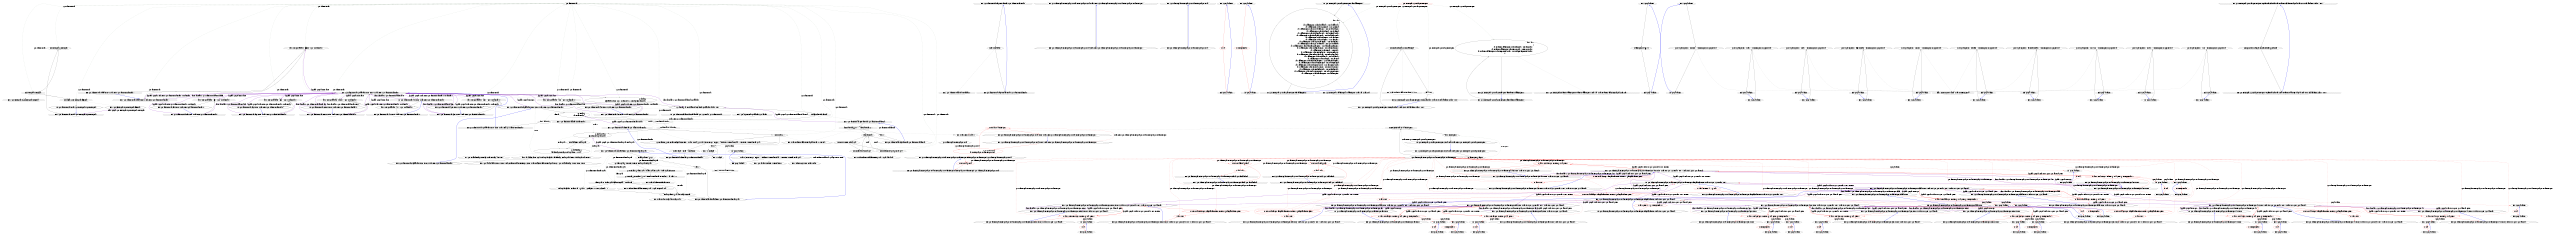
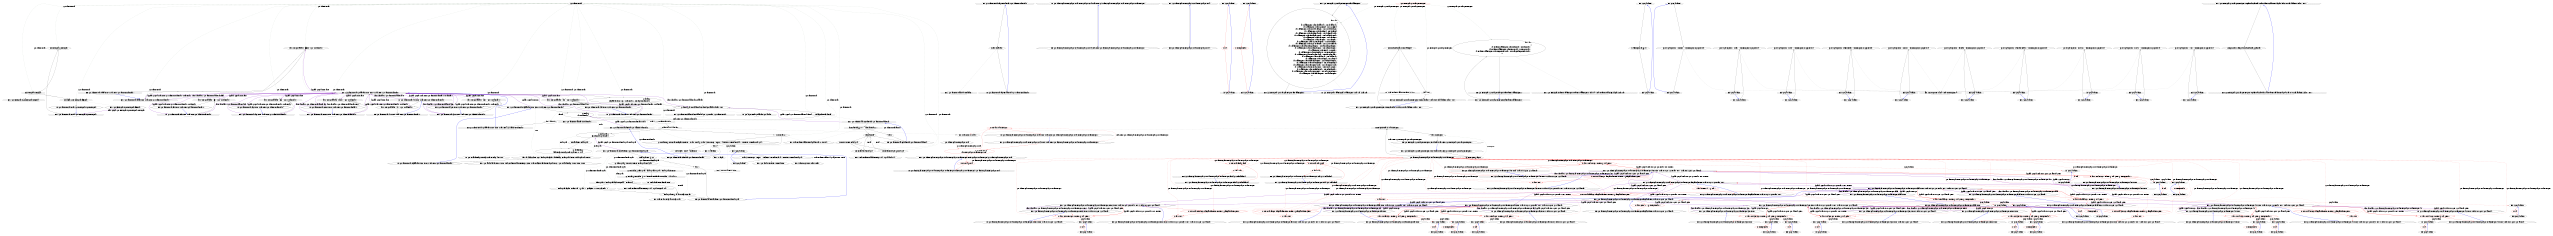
node "Entry Unk.Aggregate": label "Entry Unk.Aggregate" -> "Entry Unk.Reflection"
